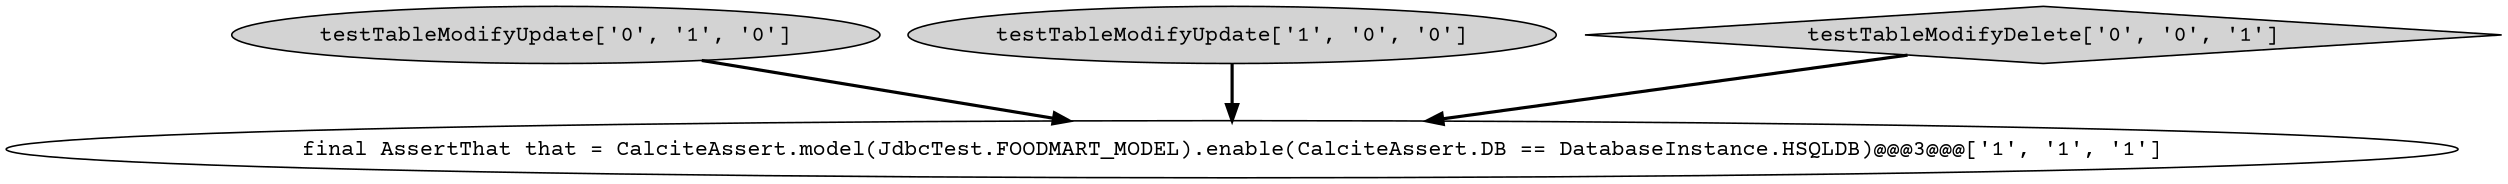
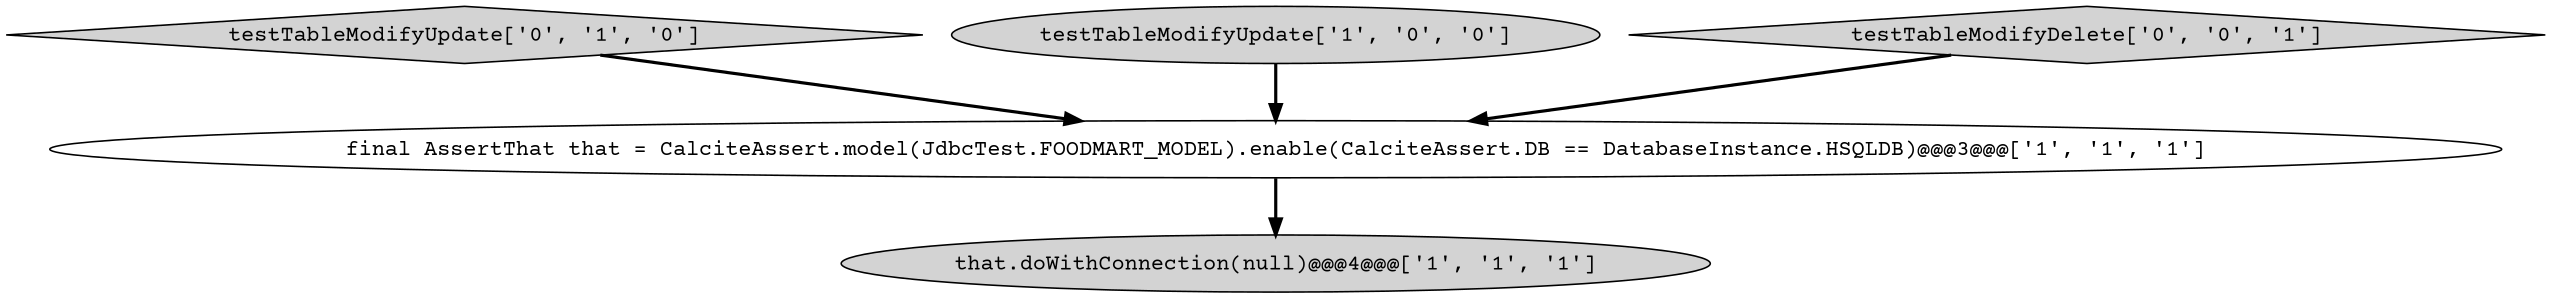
node "testTableModifyUpdate['0', '1', '0']": shape ellipse -> diamond
node "that.doWithConnection(null)@@@4@@@['1', '1', '1']": added
